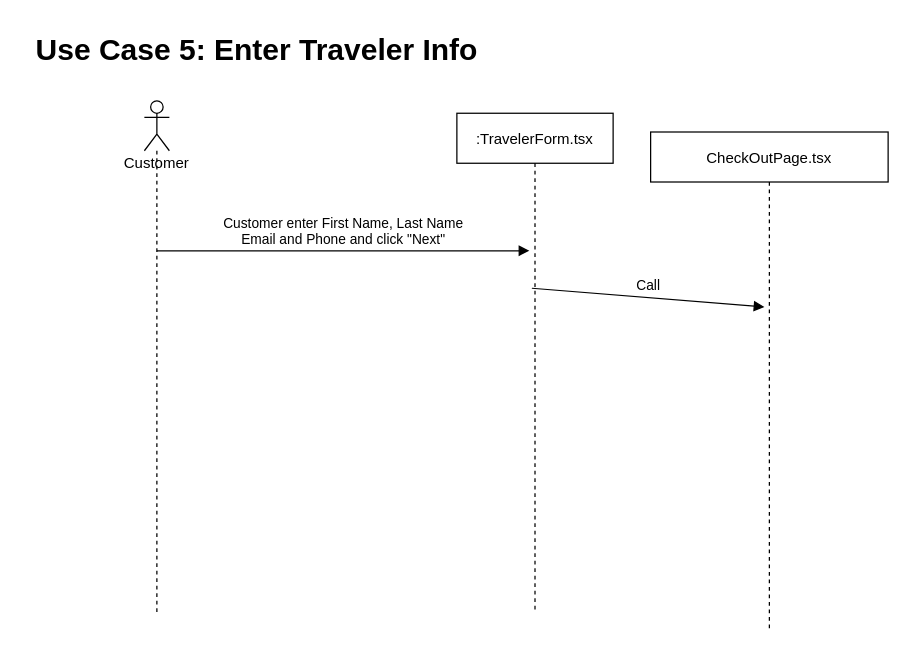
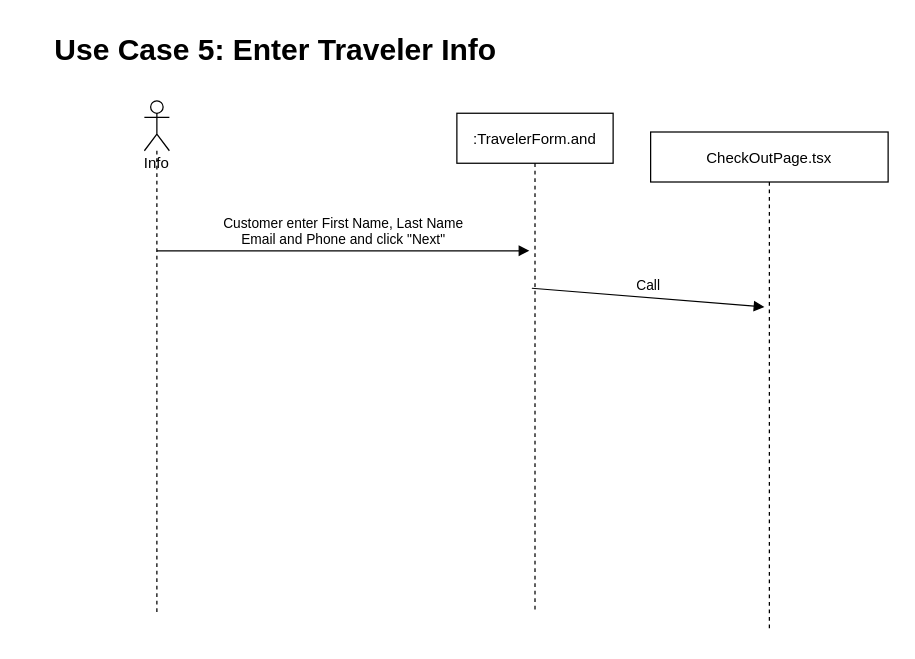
node "Use Case 5: Enter Traveler Info": moved (260, 51) -> (279, 51)
node ":TravelerForm.tsx": label ":TravelerForm.tsx" -> ":TravelerForm.and"
node "Customer": label "Customer" -> "Info"
